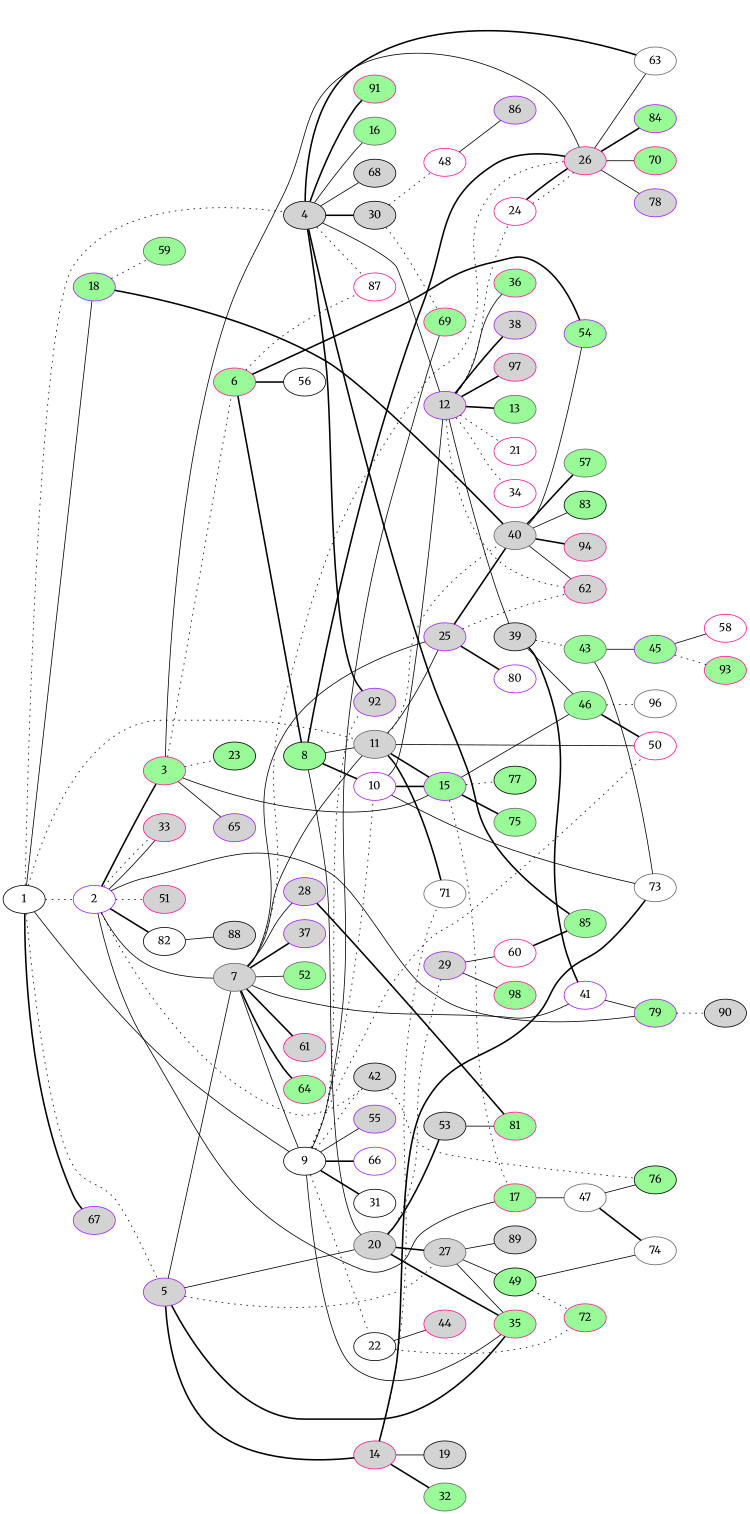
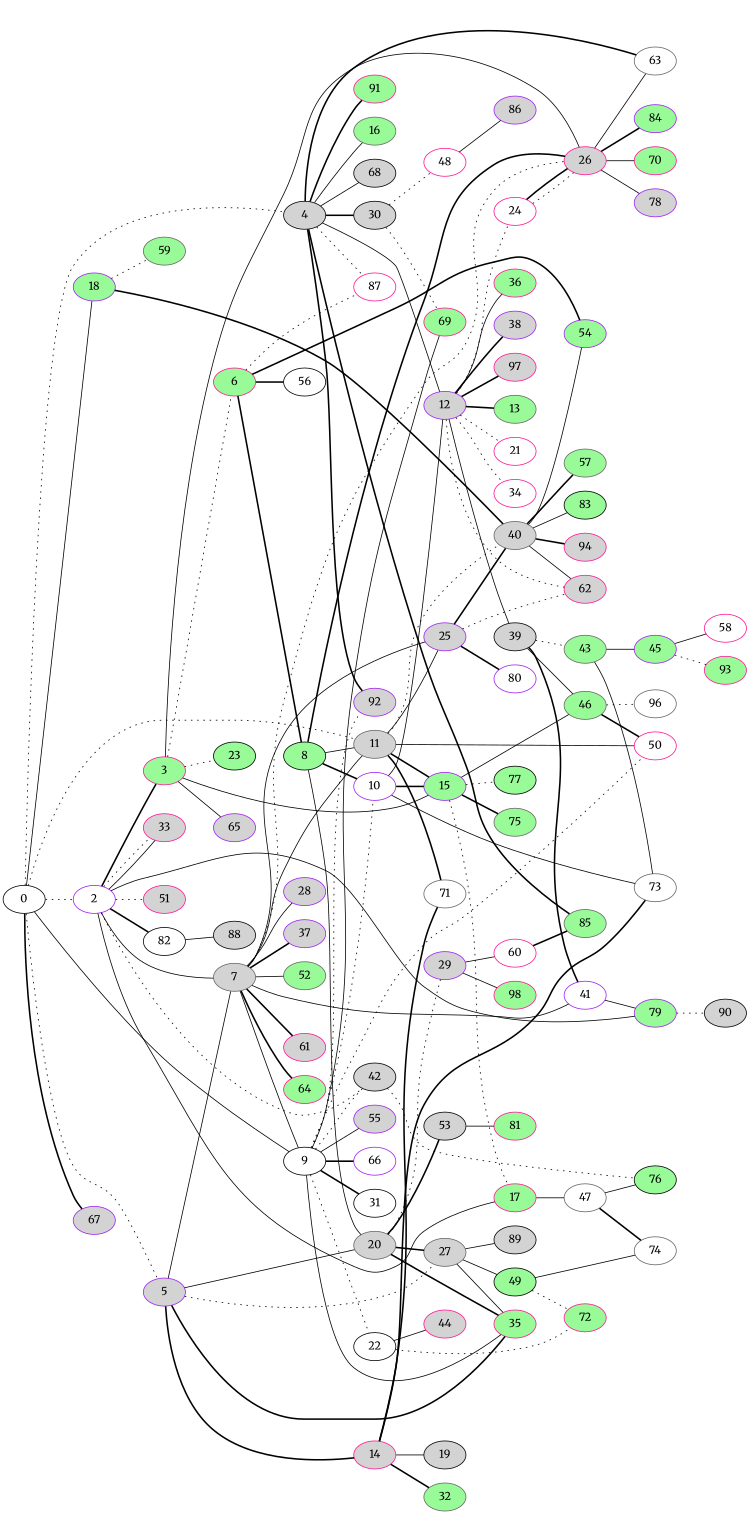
node "1": label "1" -> "0"
edge "28" -- "81": removed
edge "71" -- "14": style dotted -> bold
